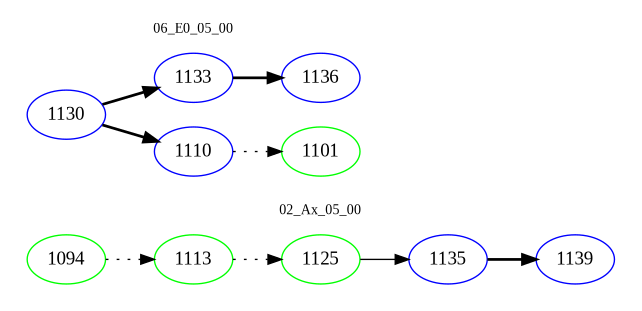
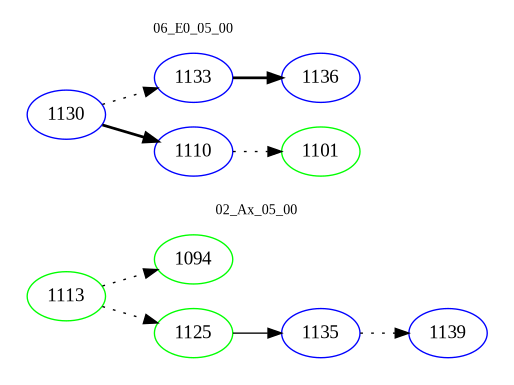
edge "1130" -> "1133": style bold -> dotted
edge "1094" -> "1113": reversed
edge "1135" -> "1139": style bold -> dotted
